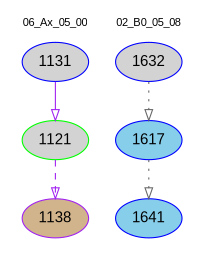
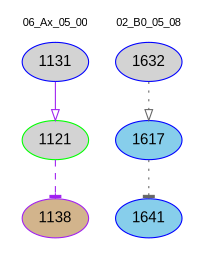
edge "1121" -> "1138": arrowhead onormal -> tee
edge "1617" -> "1641": arrowhead onormal -> tee
